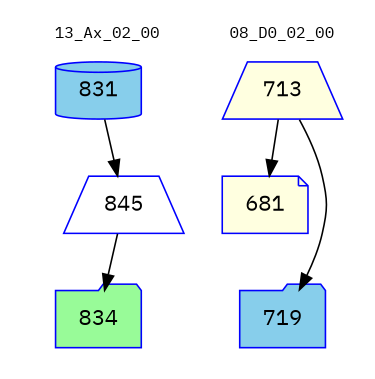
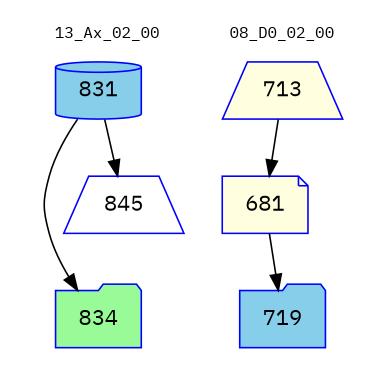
edge "713" -> "719": now "681" -> "719"
edge "845" -> "834": now "831" -> "834"
